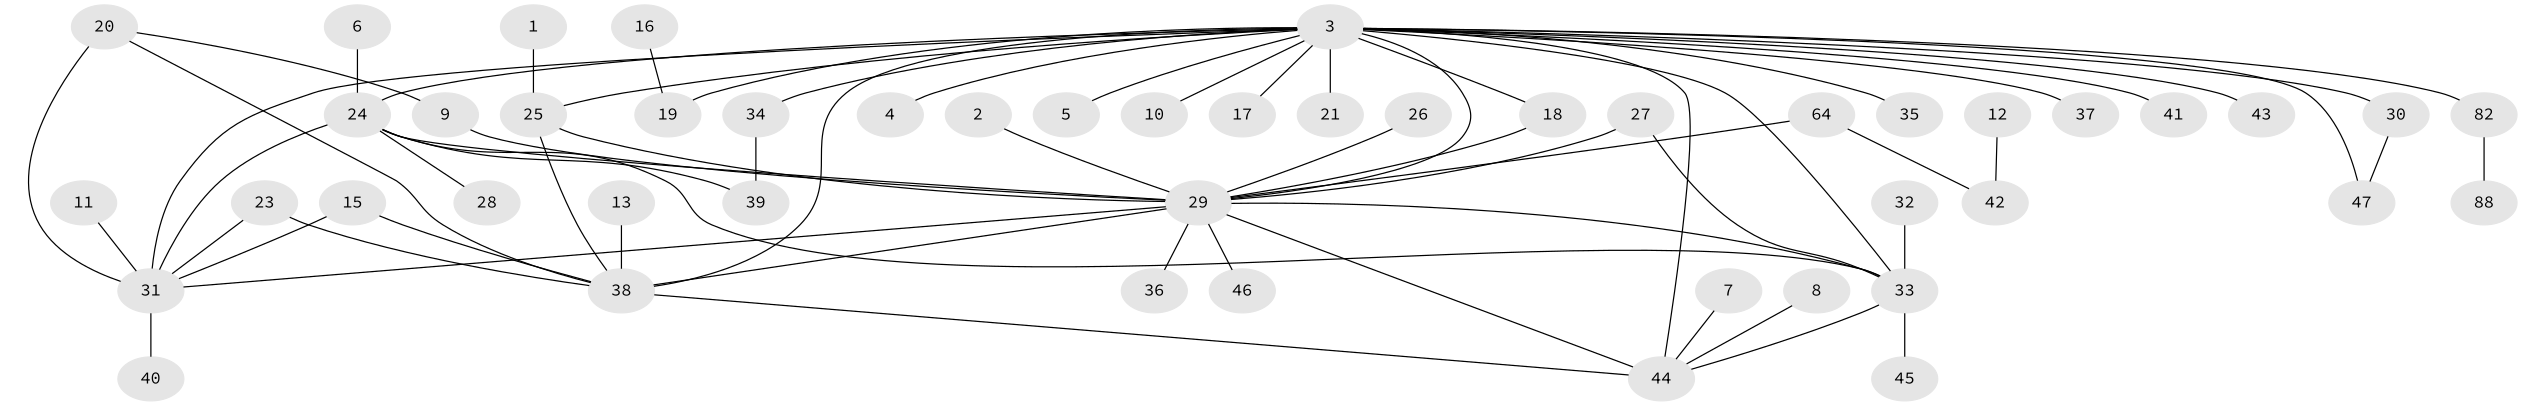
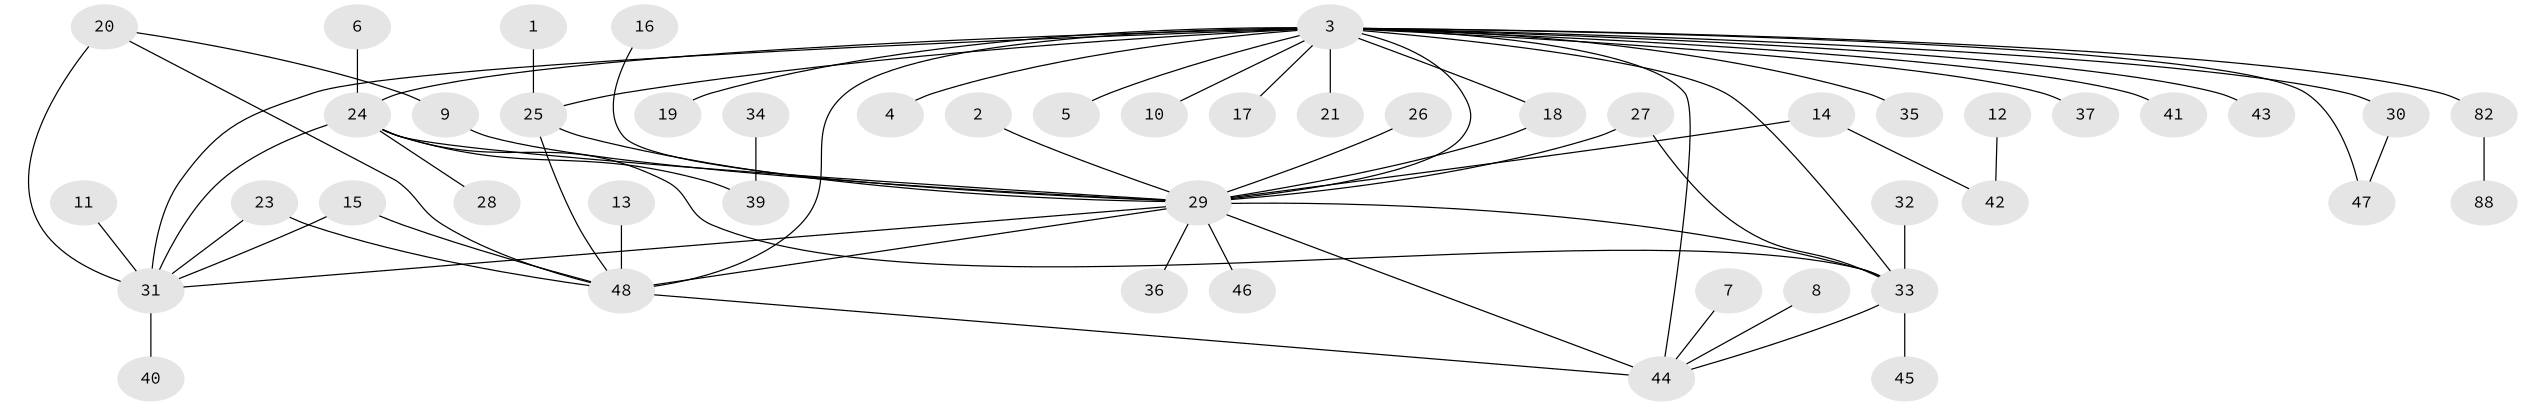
edge "3" -- "34": removed
edge "16" -- "19": now "16" -- "29"
node "64": label "64" -> "14"
node "38": label "38" -> "48"
